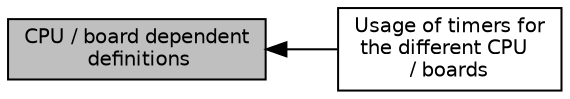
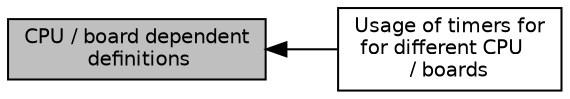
node "Usage of timers for the different CPU / boards": label "Usage of timers for the different CPU / boards" -> "Usage of timers for for different CPU / boards"
